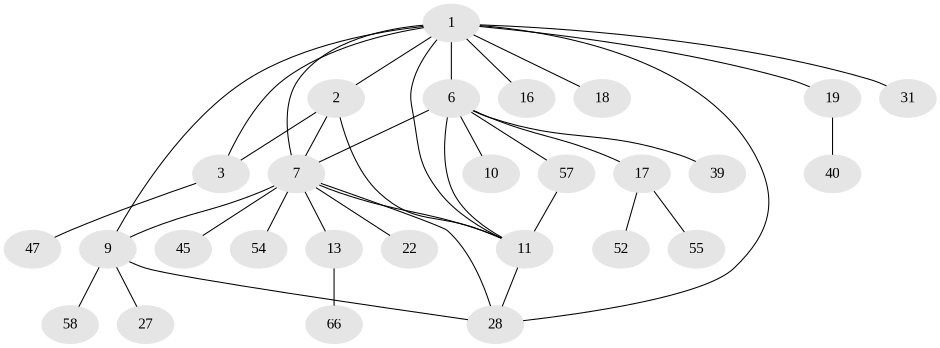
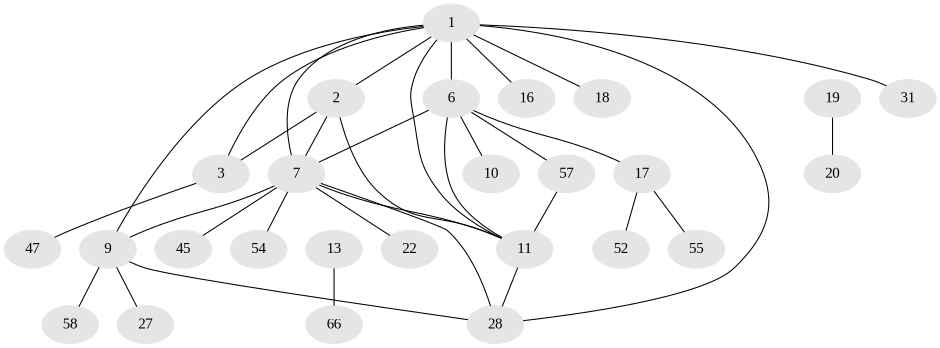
edge "1" -- "19": removed
node "39": removed
node "40": label "40" -> "20"
edge "7" -- "13": removed
